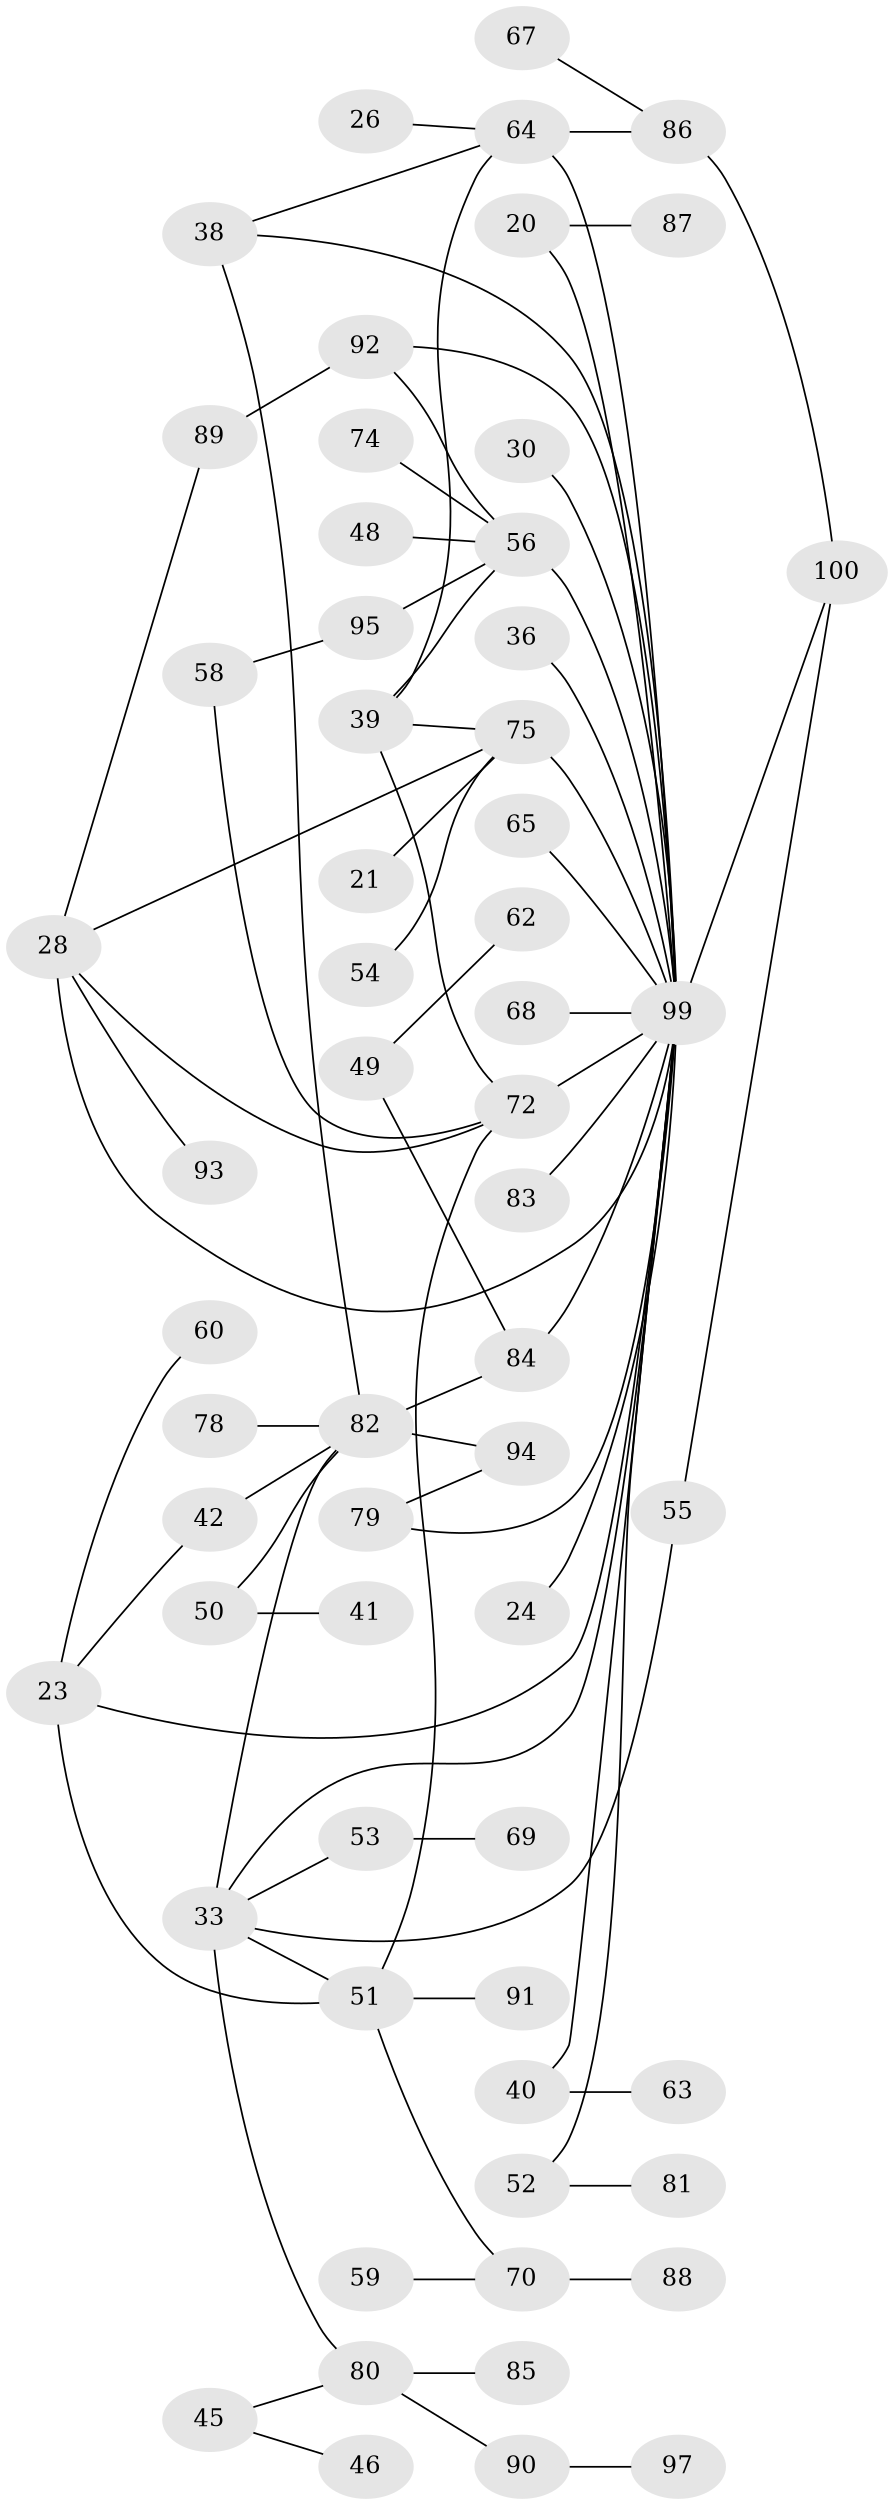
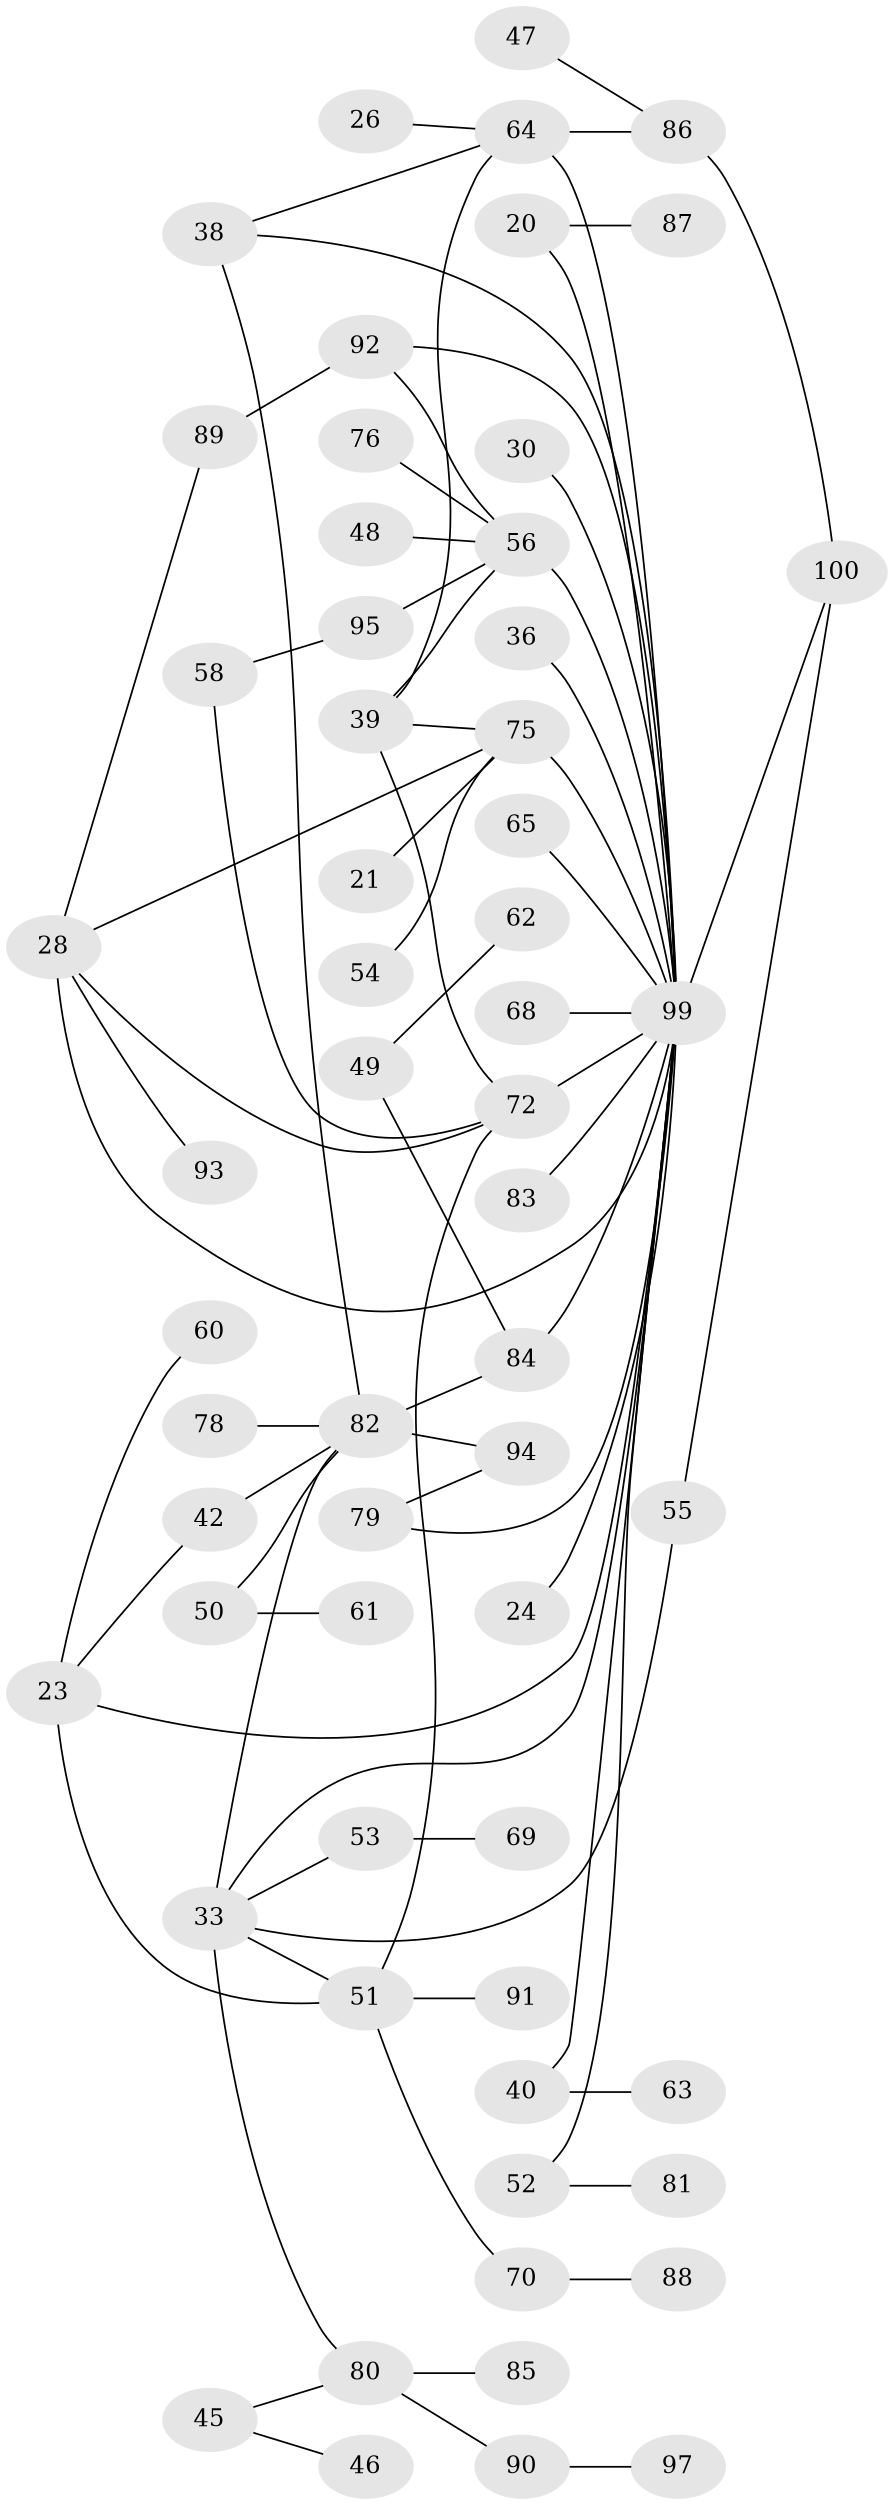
node "67": label "67" -> "47"
node "74": label "74" -> "76"
node "41": label "41" -> "61"
node "59": removed
